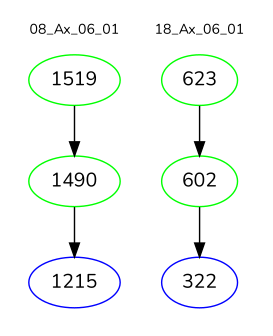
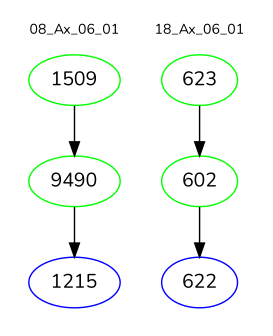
node "1519": label "1519" -> "1509"
node "1490": label "1490" -> "9490"
node "322": label "322" -> "622"
